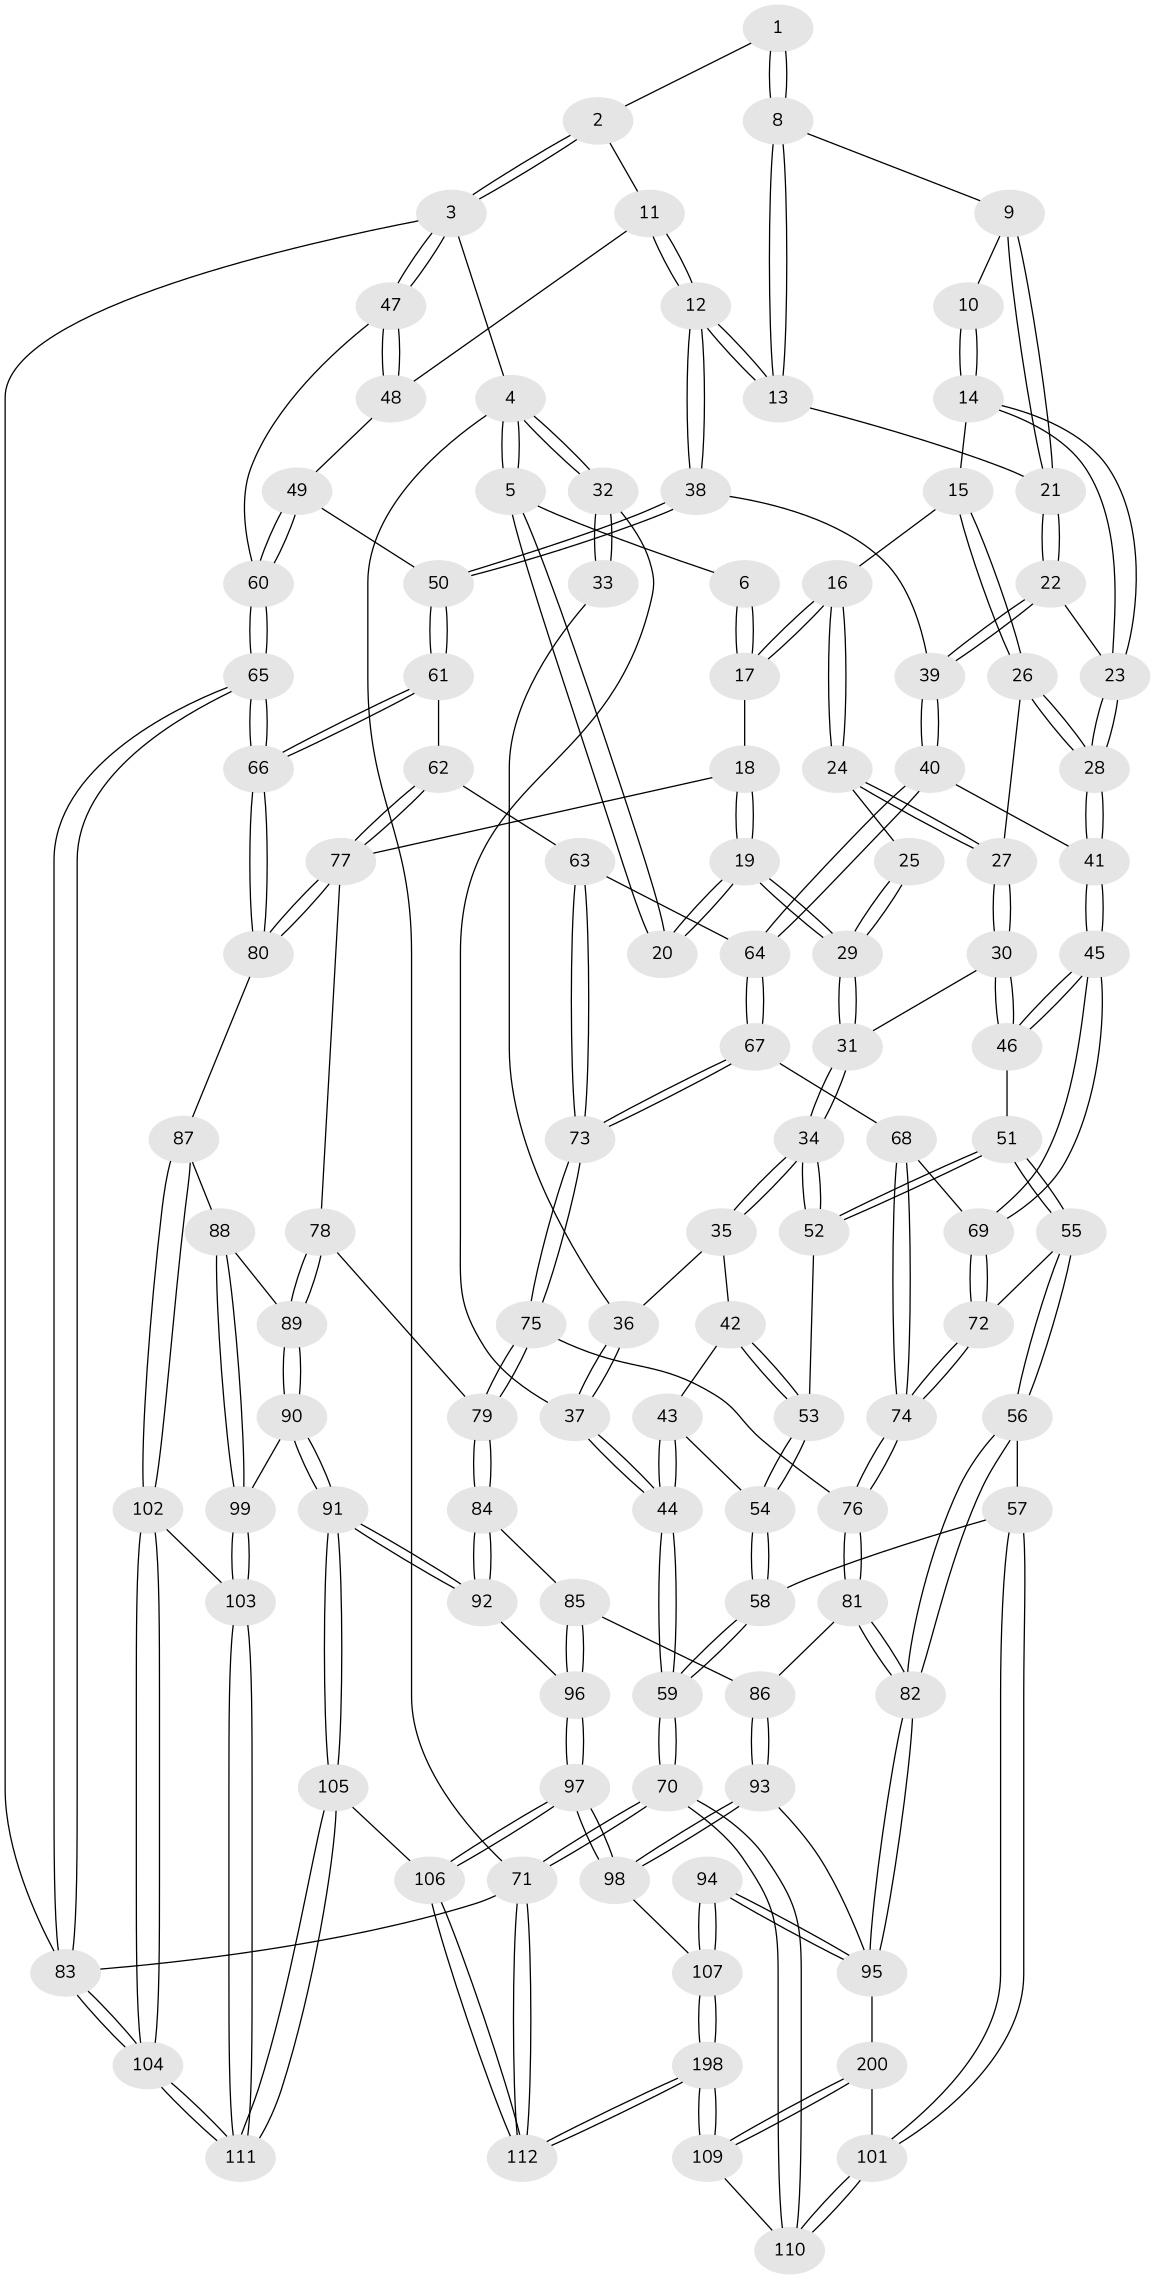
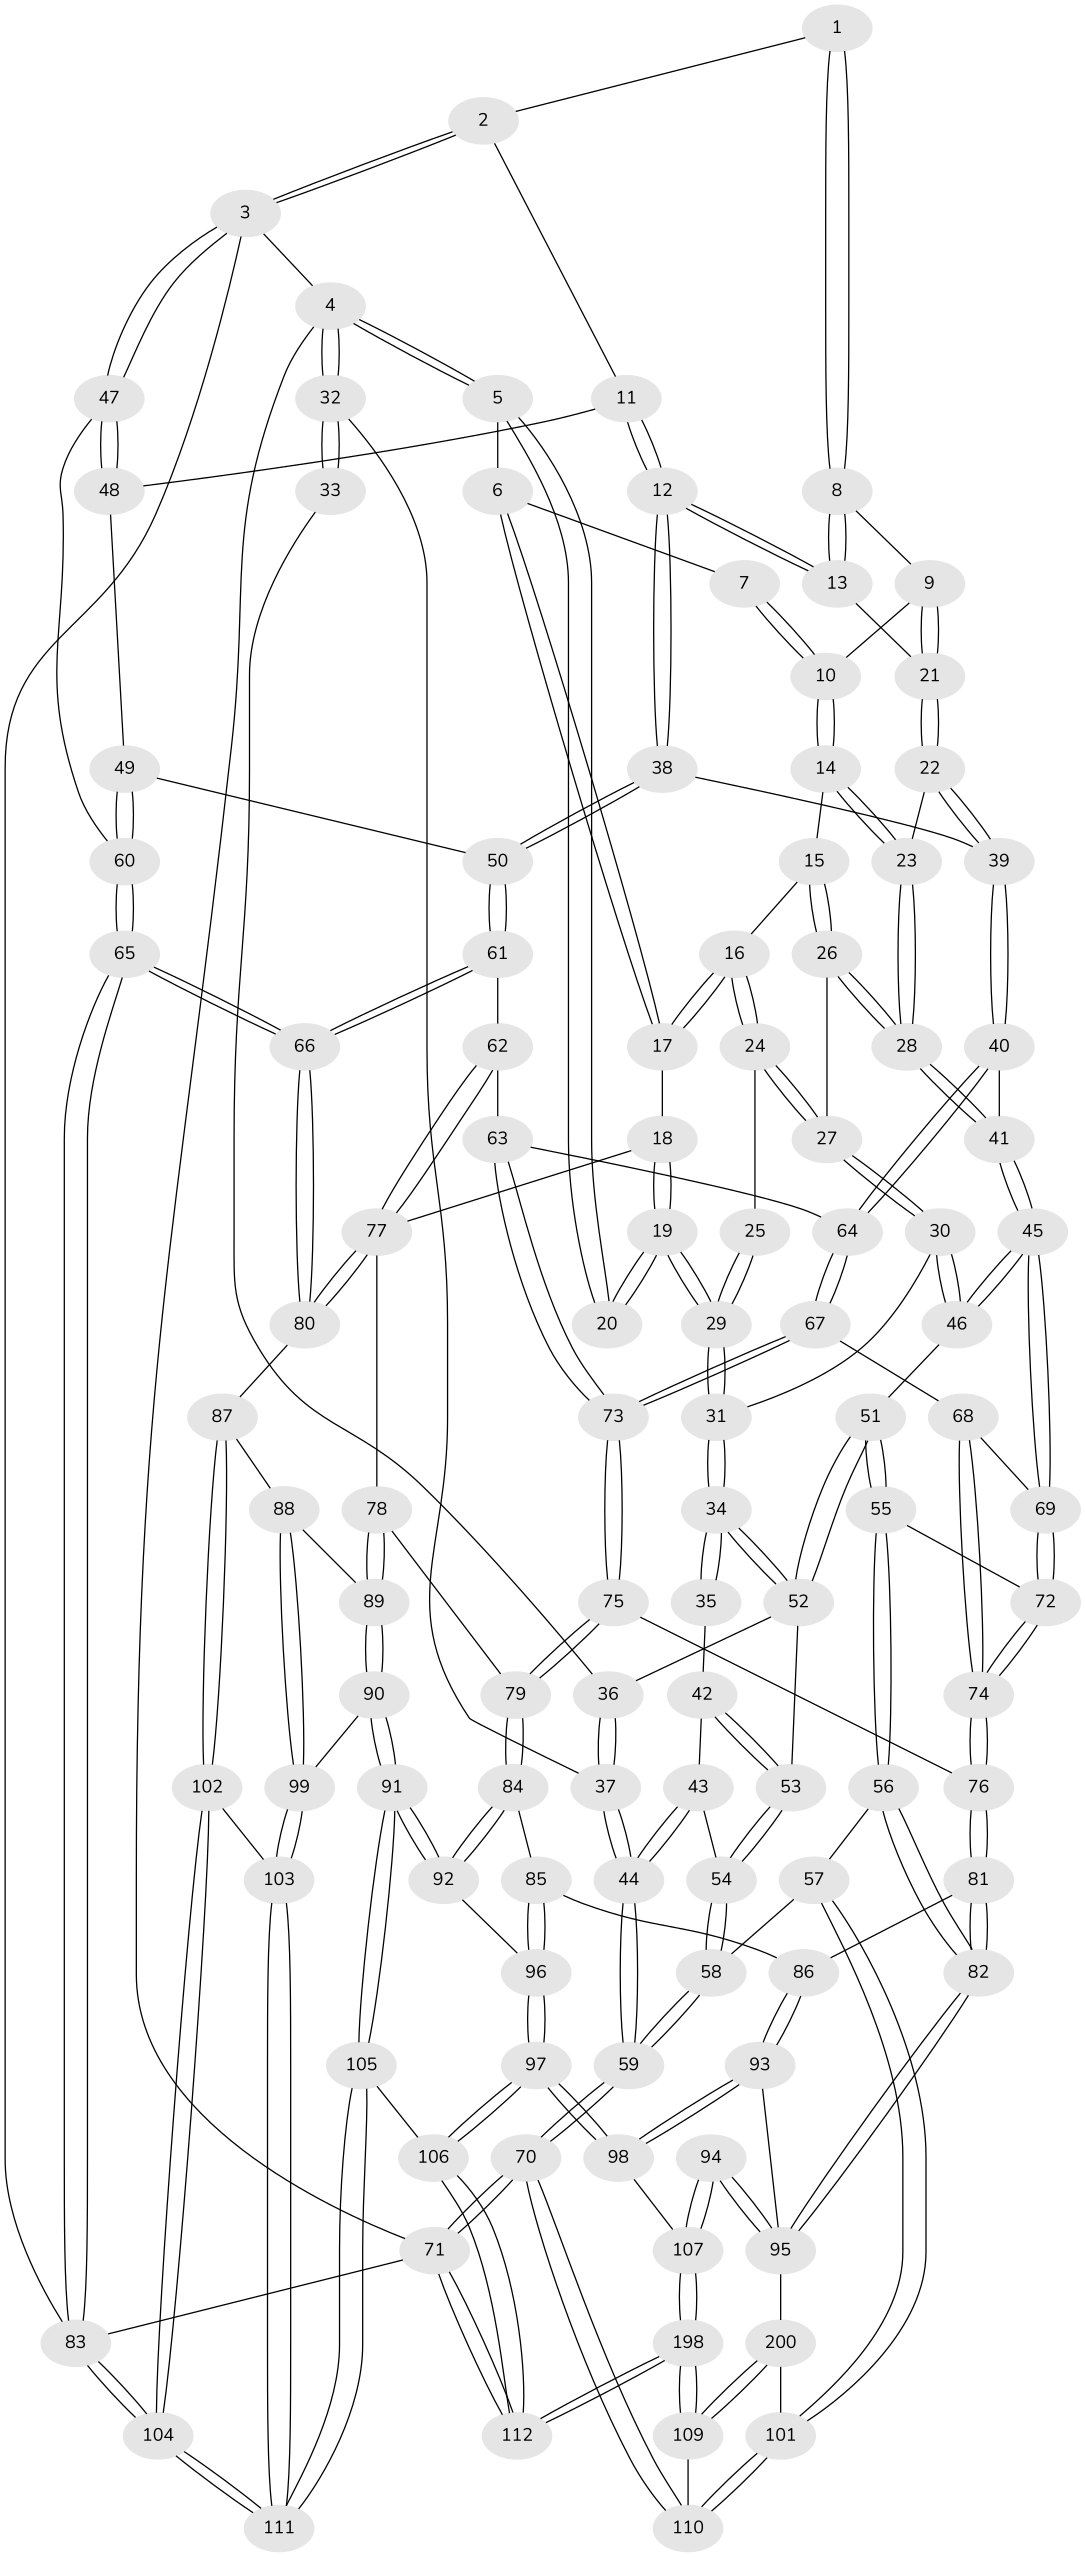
node "7": added
edge "35" -- "36": now "52" -- "36"
